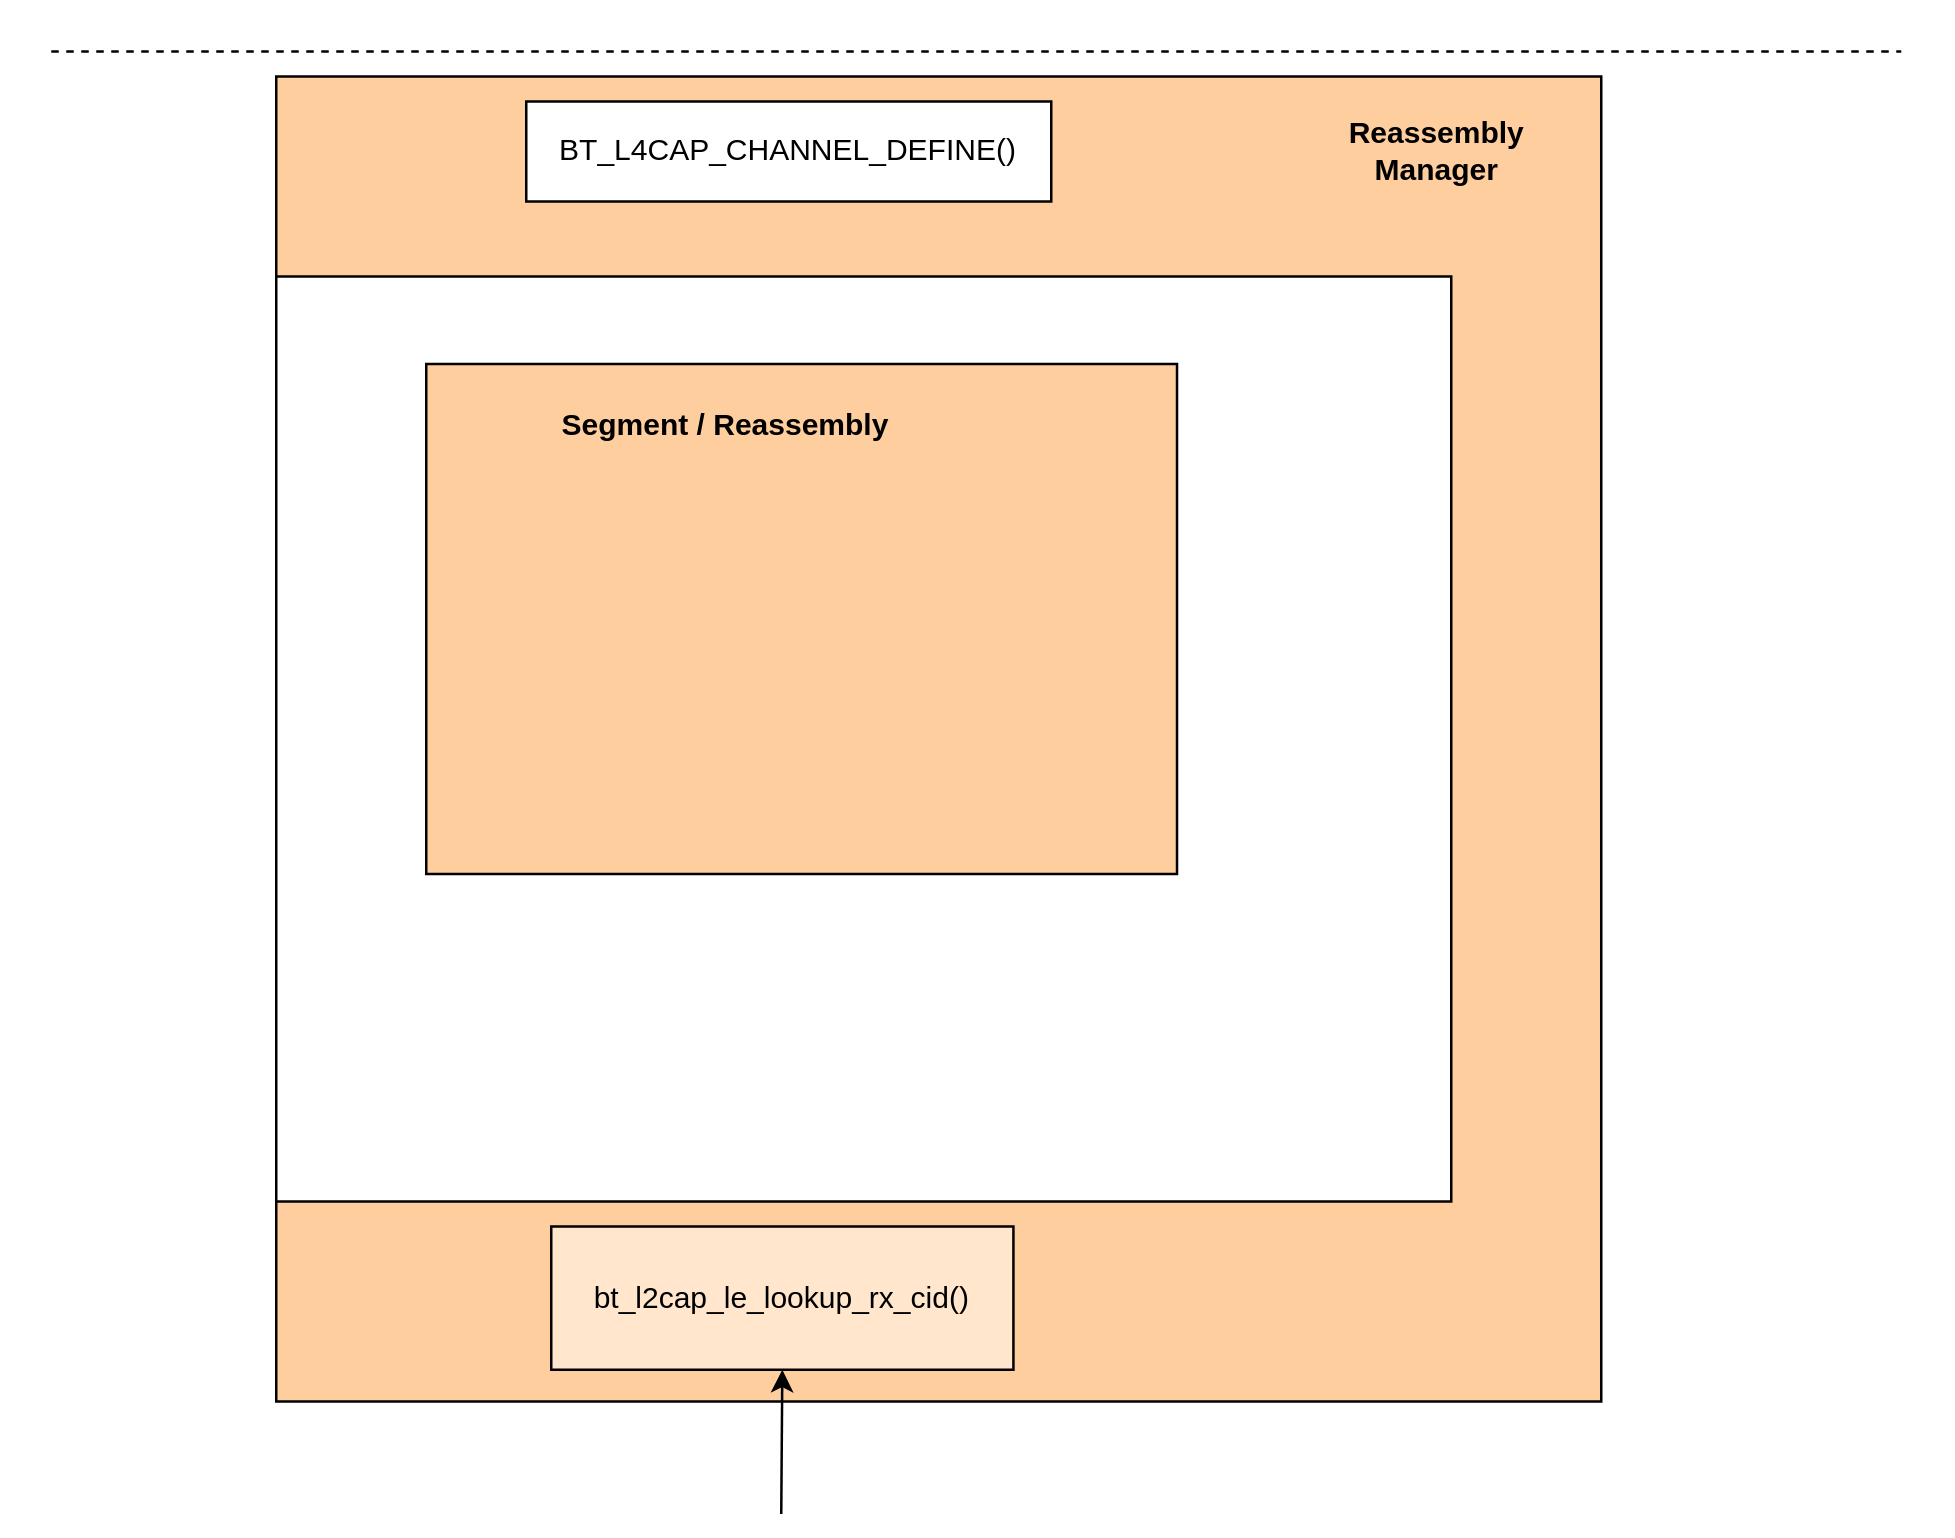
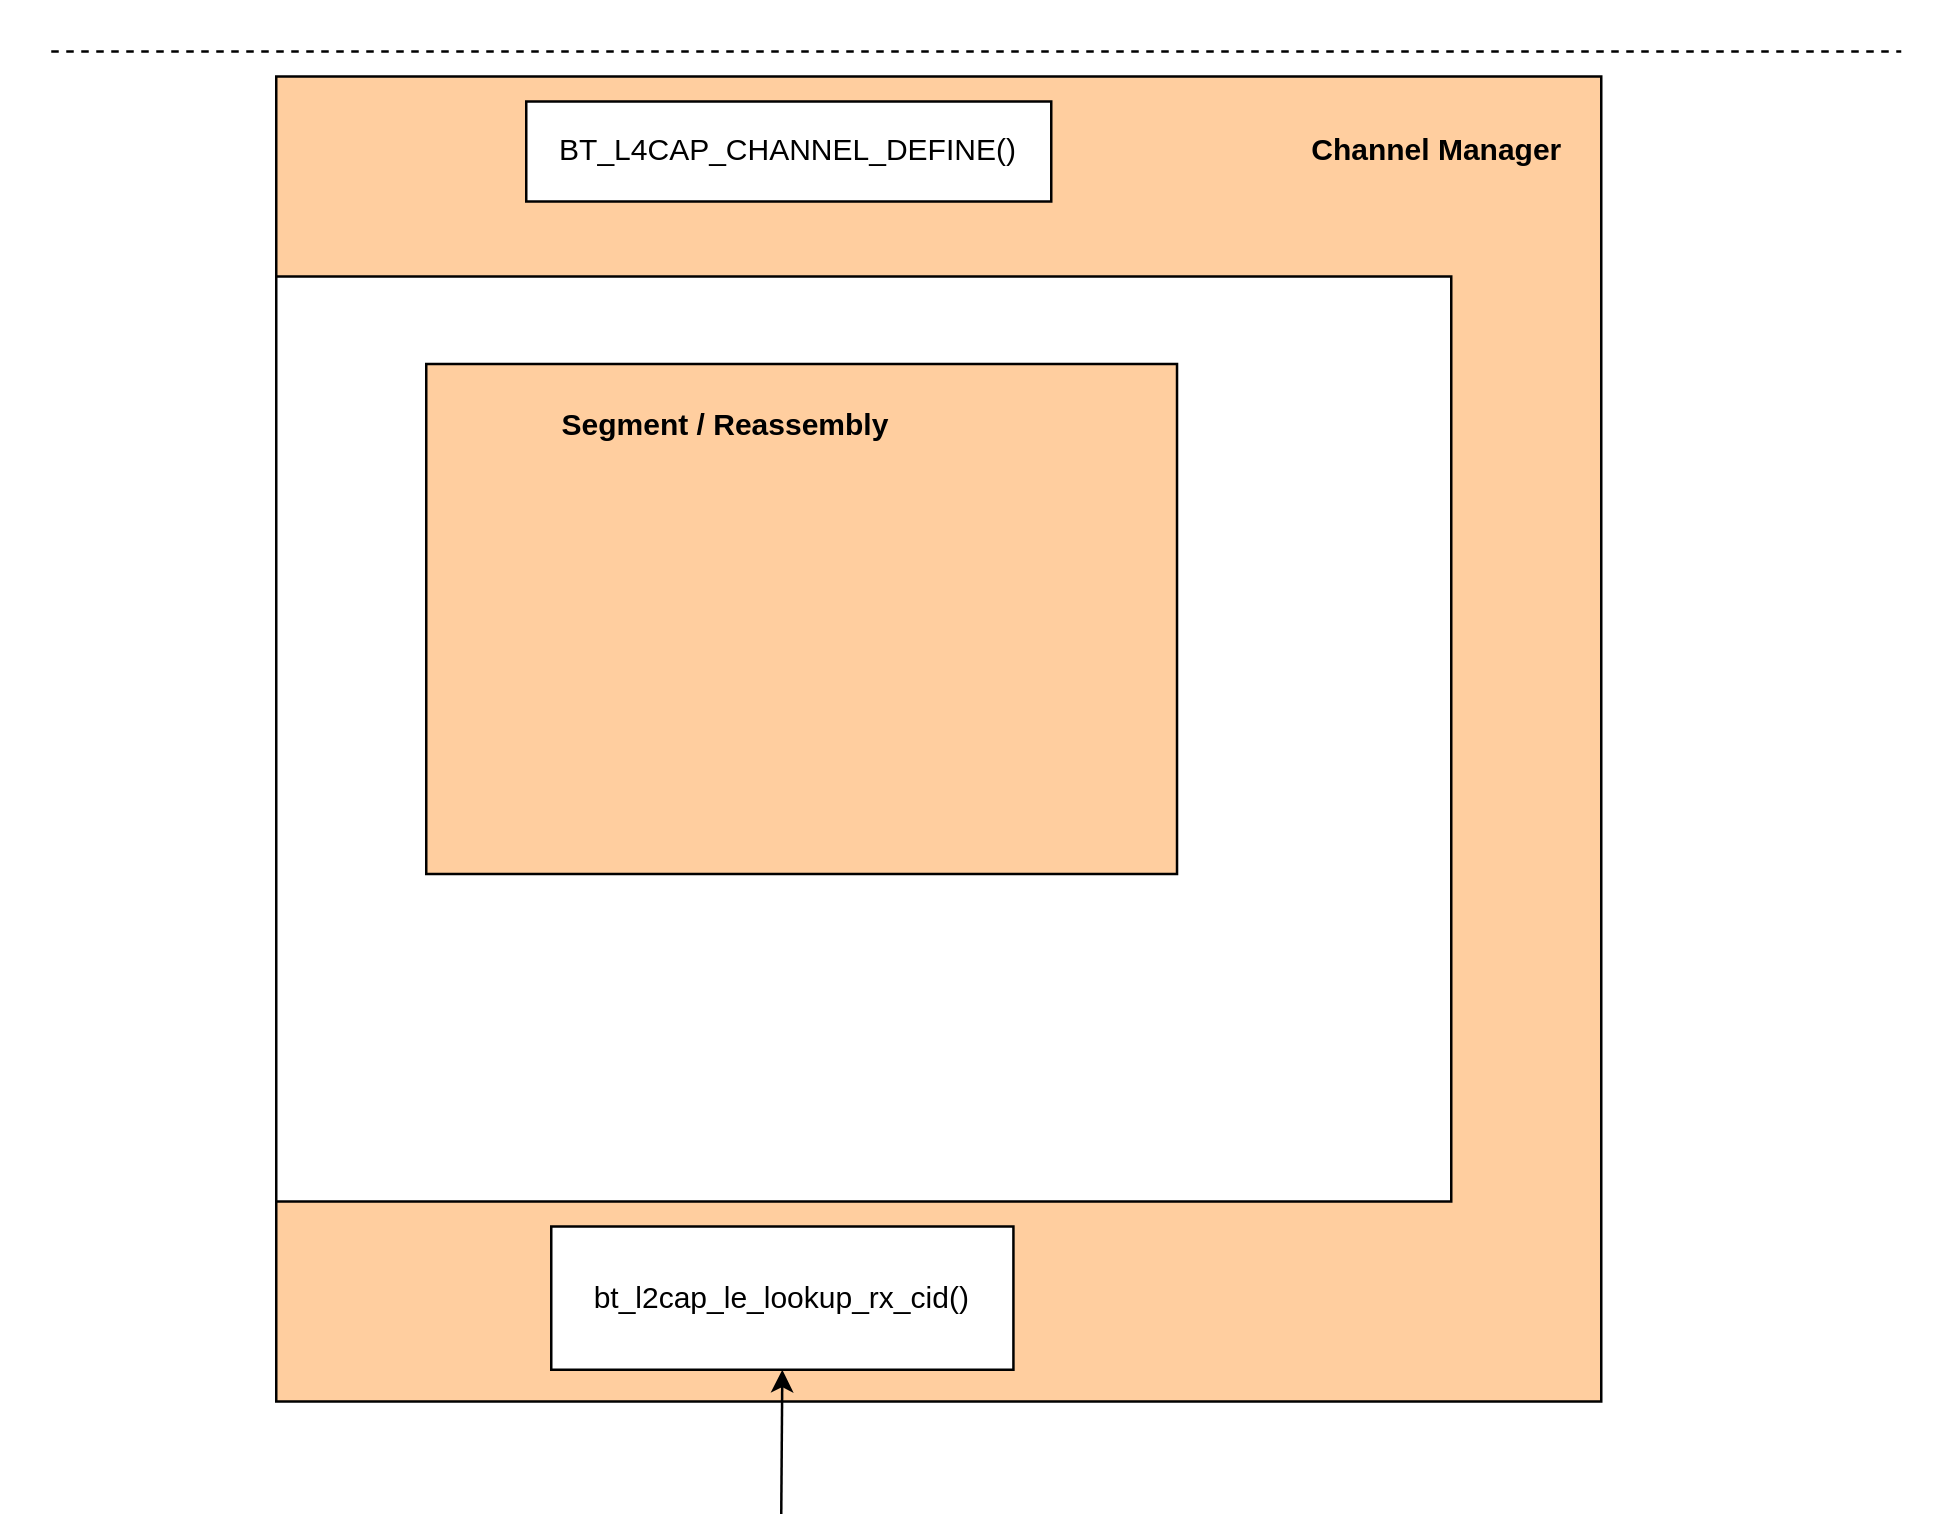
node "Reassembly Manager": label "Reassembly Manager" -> "Channel Manager"
node "bt_l2cap_le_lookup_rx_cid()": fillcolor #ffe6cc -> #ffffff
